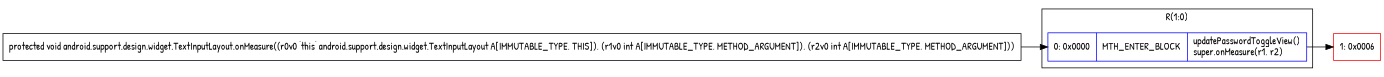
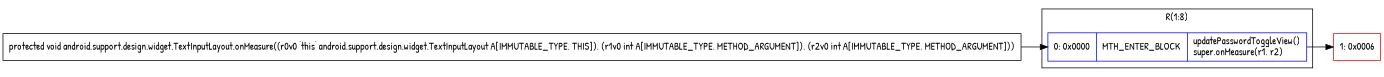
cluster "R(1:0)": label "R(1:0)" -> "R(1:8)"
